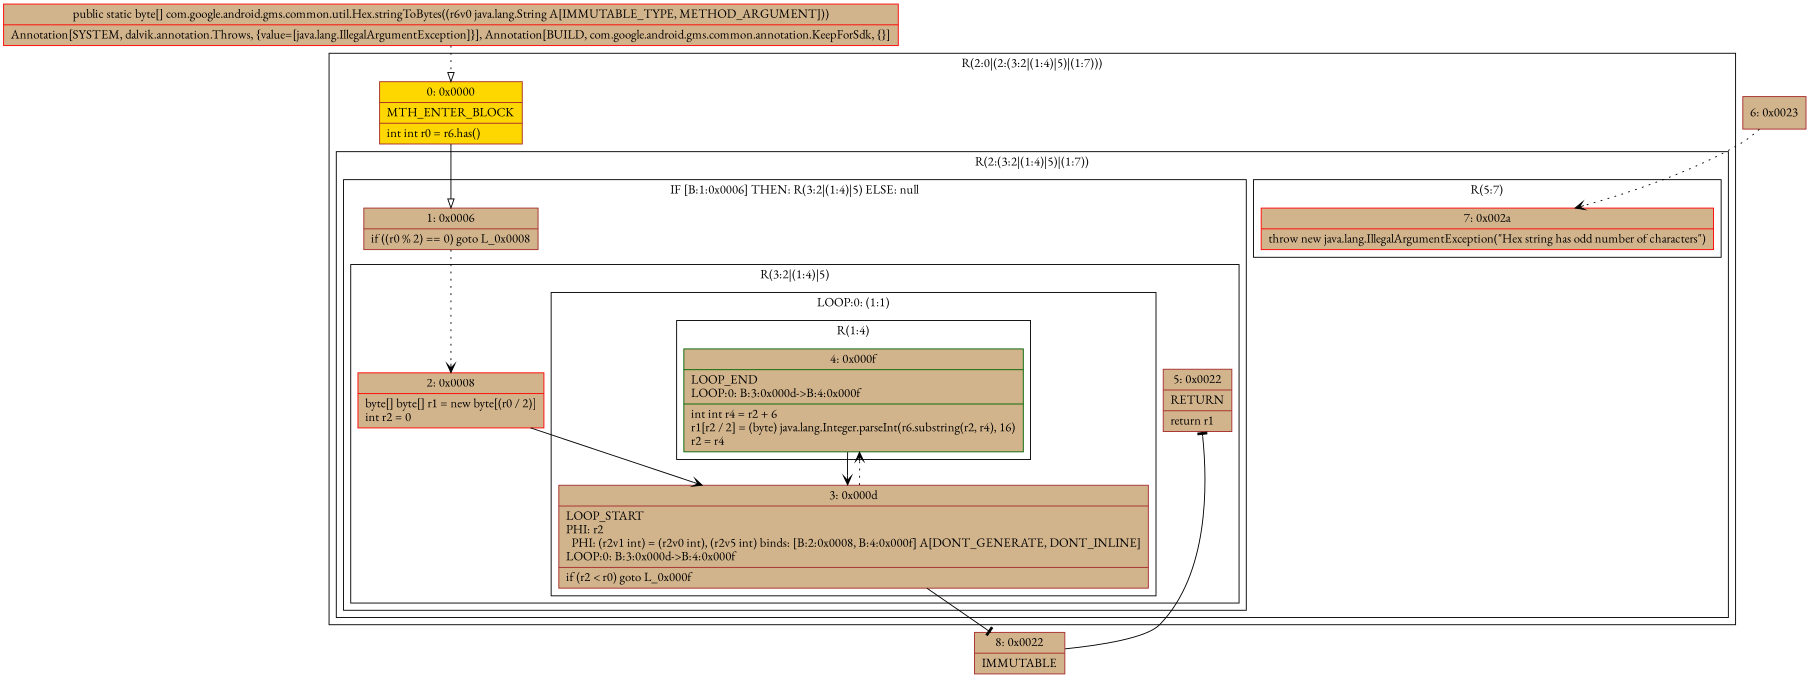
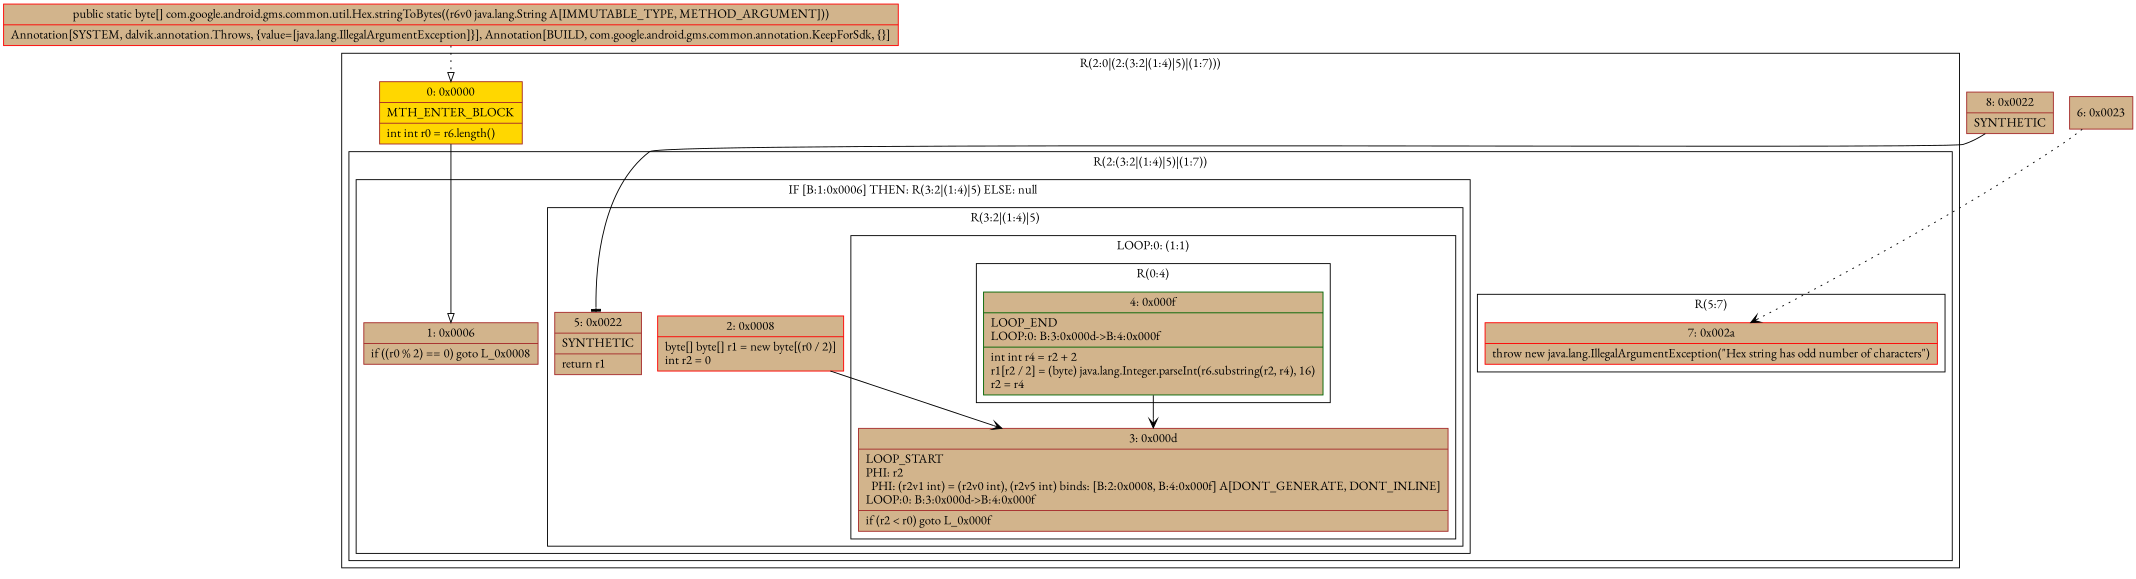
node "0: 0x0000": text "int int r0 = r6.has()" -> "int int r0 = r6.length()"
edge "1: 0x0006" -> "2: 0x0008": removed
cluster "R(1:4)": label "R(1:4)" -> "R(0:4)"
node "5: 0x0022": text "RETURN" -> "SYNTHETIC"
node "4: 0x000f": text "int int r4 = r2 + 6" -> "int int r4 = r2 + 2"
edge "3: 0x000d" -> "4: 0x000f": removed
edge "3: 0x000d" -> "8: 0x0022": removed
node "8: 0x0022": text "IMMUTABLE" -> "SYNTHETIC"
